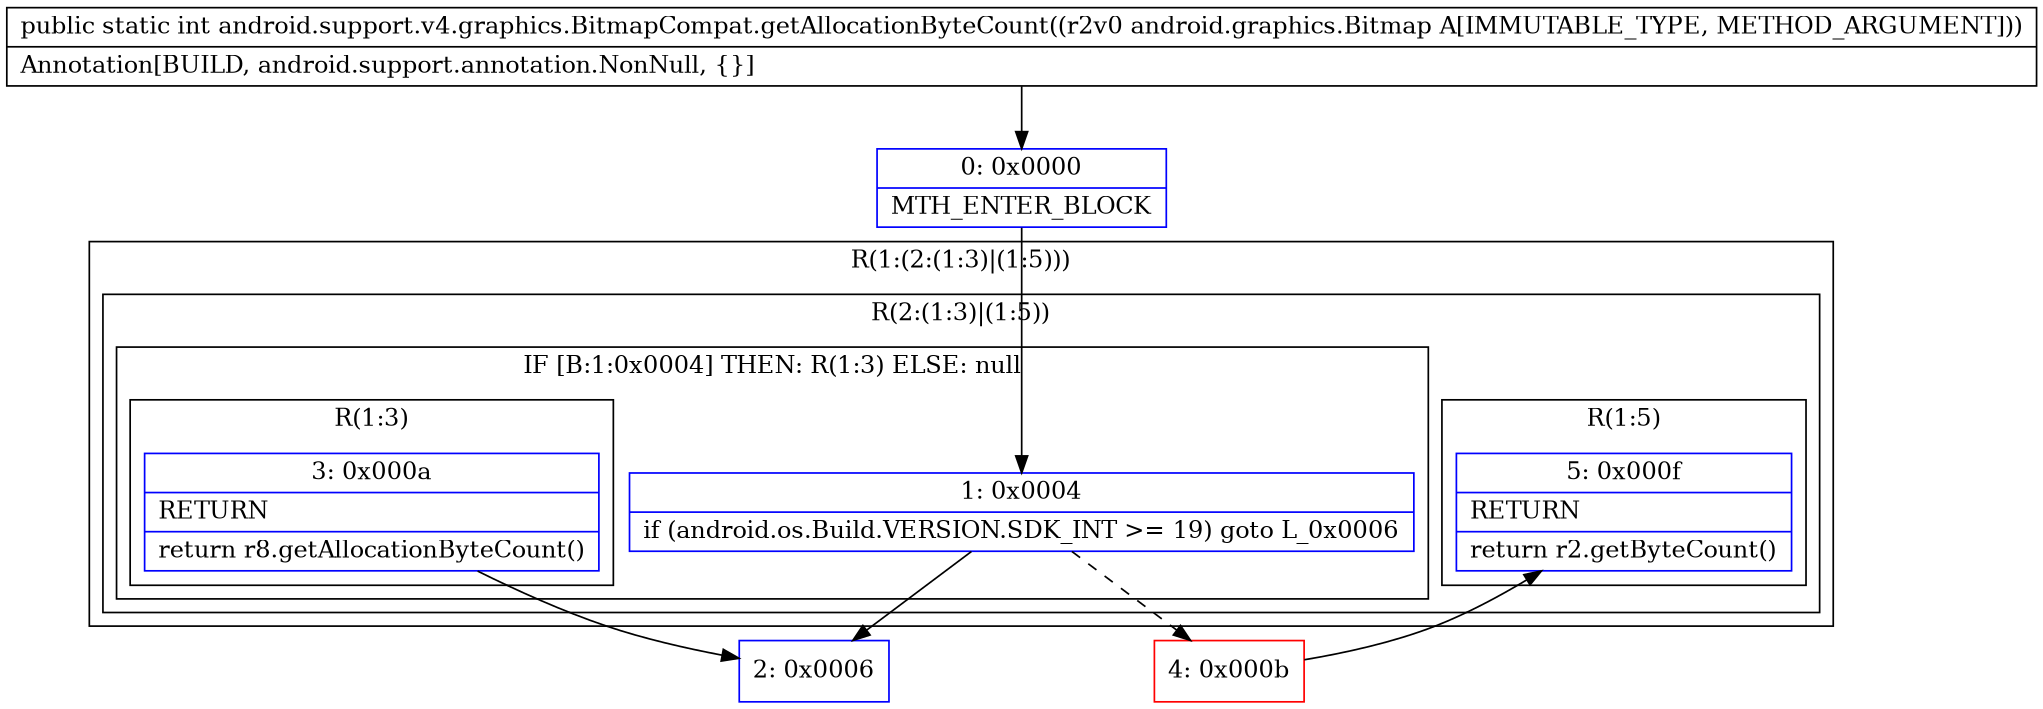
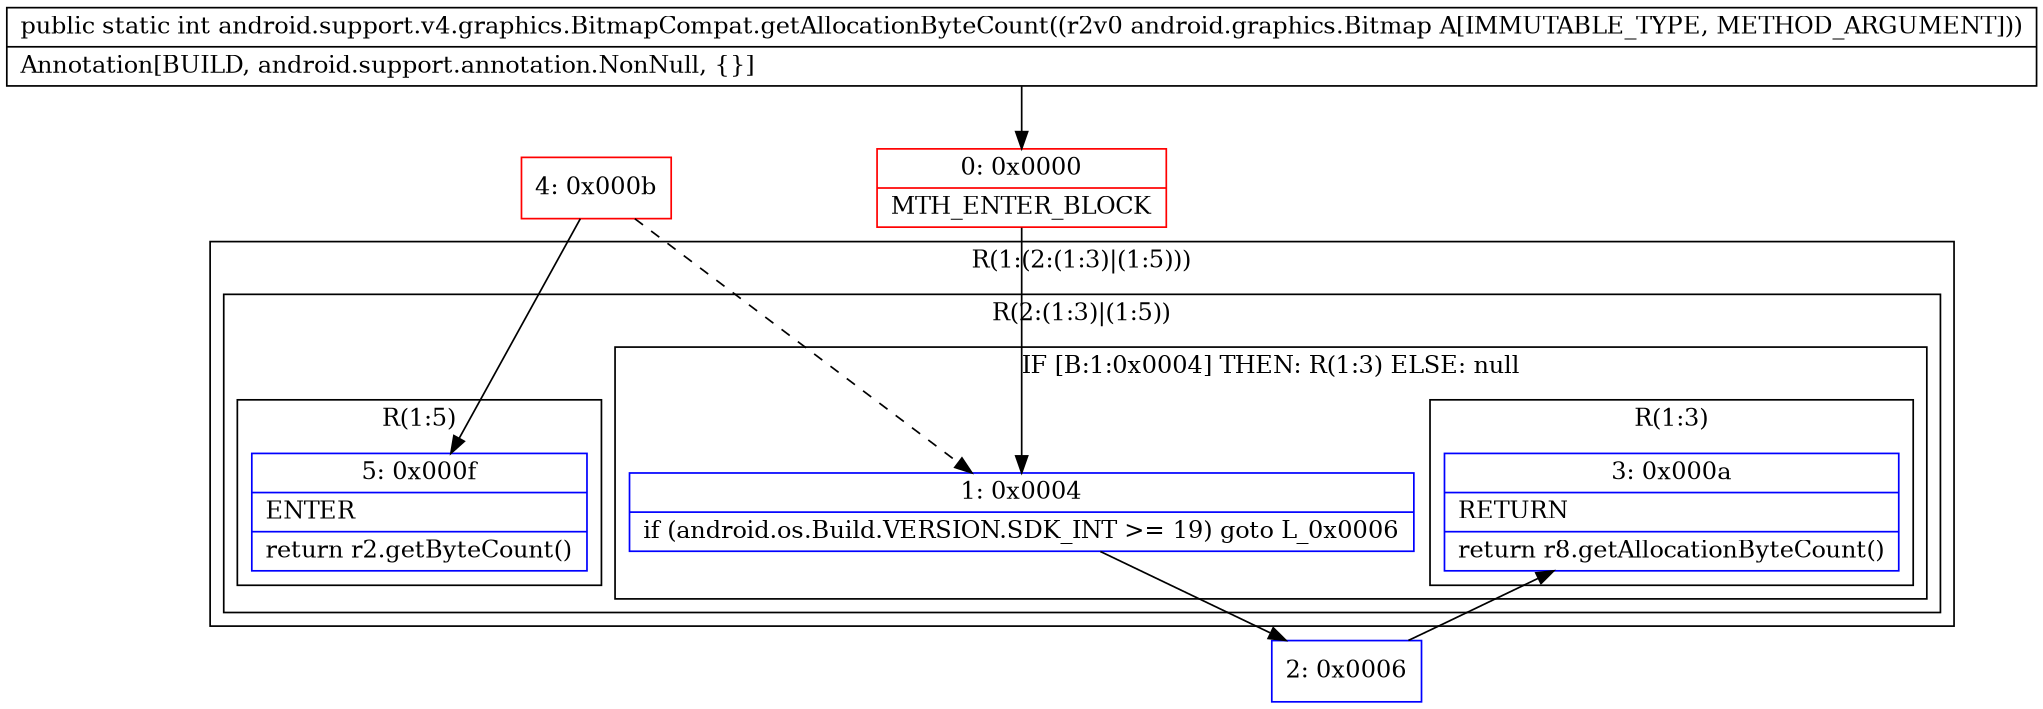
node "0: 0x0000": color blue -> red
node "5: 0x000f": text "RETURN" -> "ENTER"
edge "1: 0x0004" -> "4: 0x000b": reversed
edge "3: 0x000a" -> "2: 0x0006": reversed
